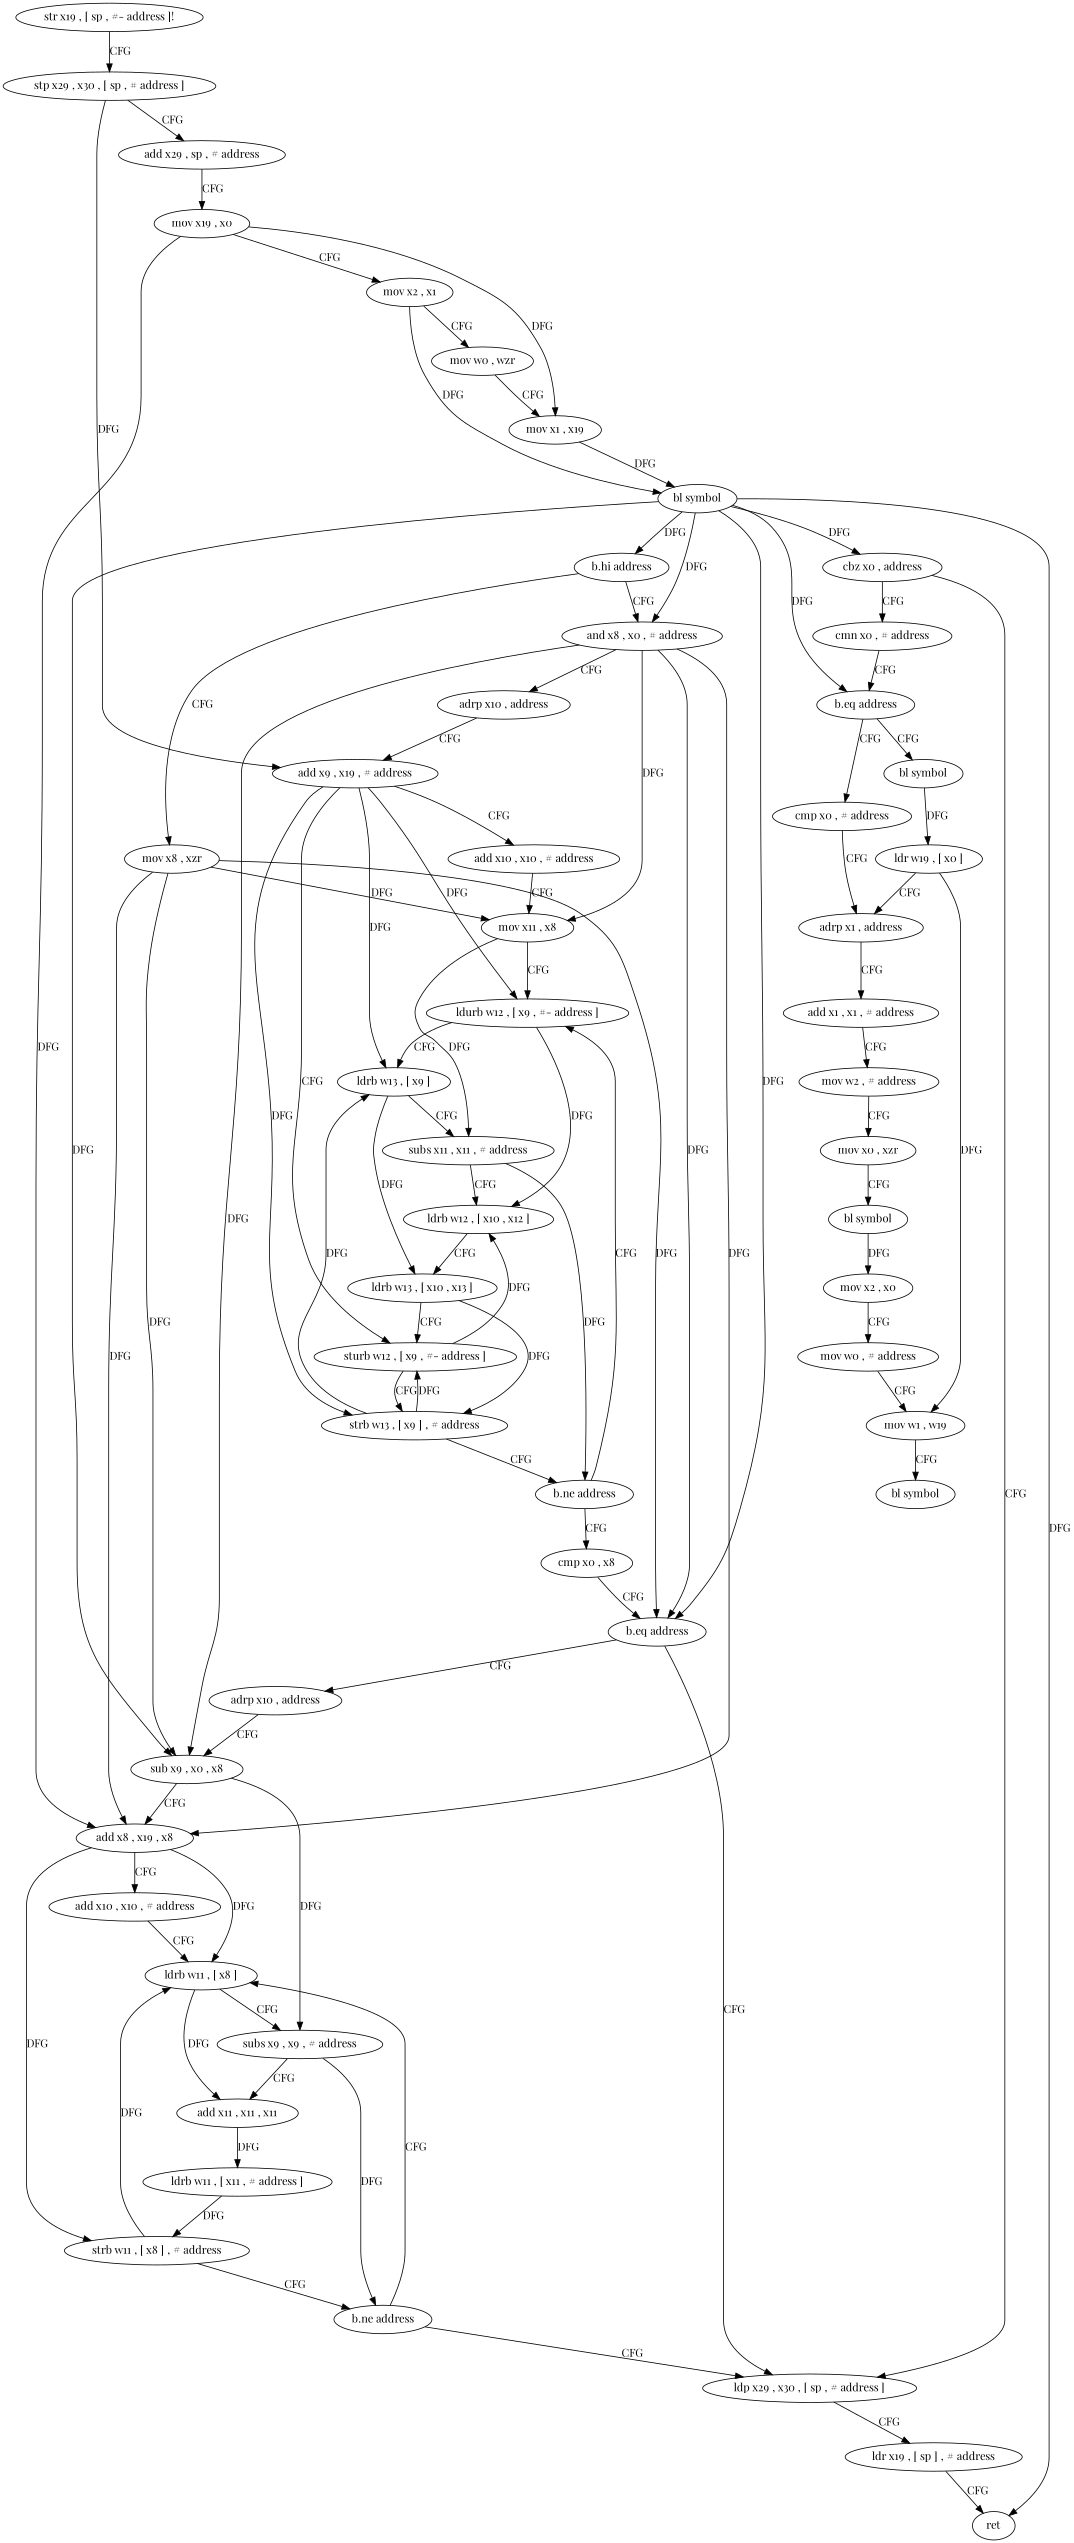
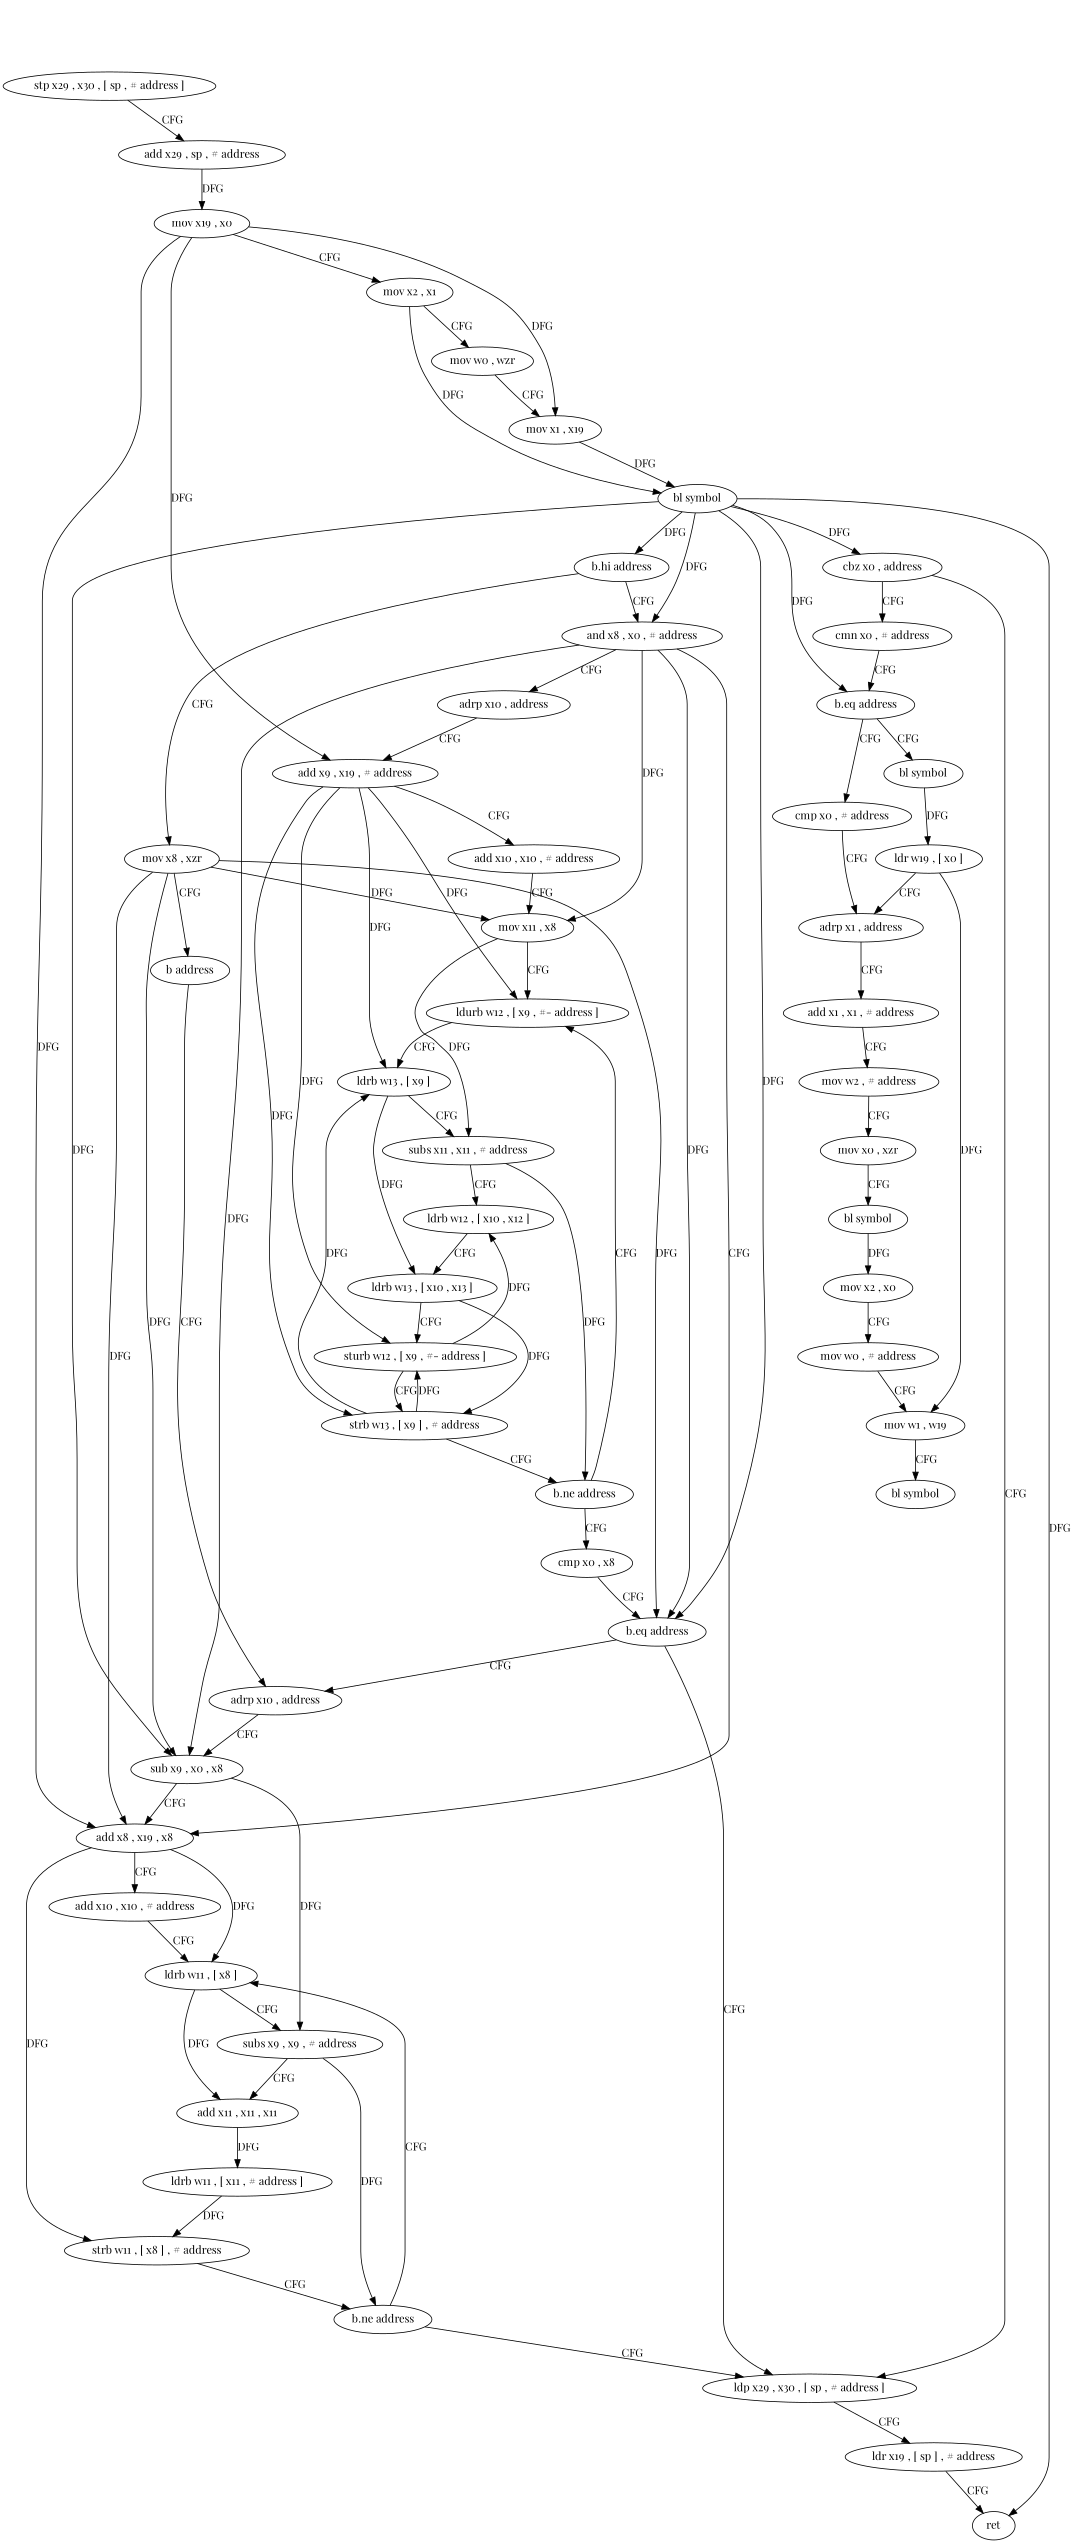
node "str x19 , [ sp , #- address ]!": removed
edge "add x29 , sp , # address" -> "mov x19 , x0": label "CFG" -> "DFG"
edge "stp x29 , x30 , [ sp , # address ]" -> "add x9 , x19 , # address": now "mov x19 , x0" -> "add x9 , x19 , # address"
node "b address": added
edge "add x9 , x19 , # address" -> "sturb w12 , [ x9 , #- address ]": label "CFG" -> "DFG"
edge "ldurb w12 , [ x9 , #- address ]" -> "ldrb w12 , [ x10 , x12 ]": removed, label "DFG"
edge "and x8 , x0 , # address" -> "add x8 , x19 , x8": label "DFG" -> "CFG"
edge "strb w11 , [ x8 ] , # address" -> "ldrb w11 , [ x8 ]": removed, label "DFG"
